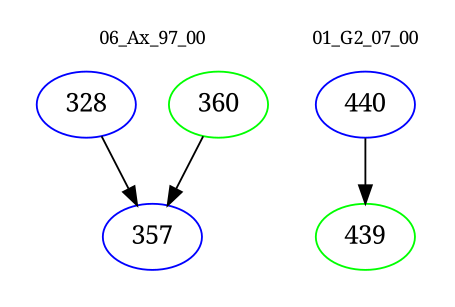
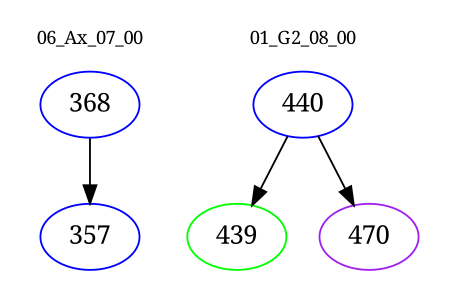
cluster "06_Ax_97_00": label "06_Ax_97_00" -> "06_Ax_07_00"
cluster "01_G2_07_00": label "01_G2_07_00" -> "01_G2_08_00"
node "328": label "328" -> "368"
node "360": removed
node "470": added
